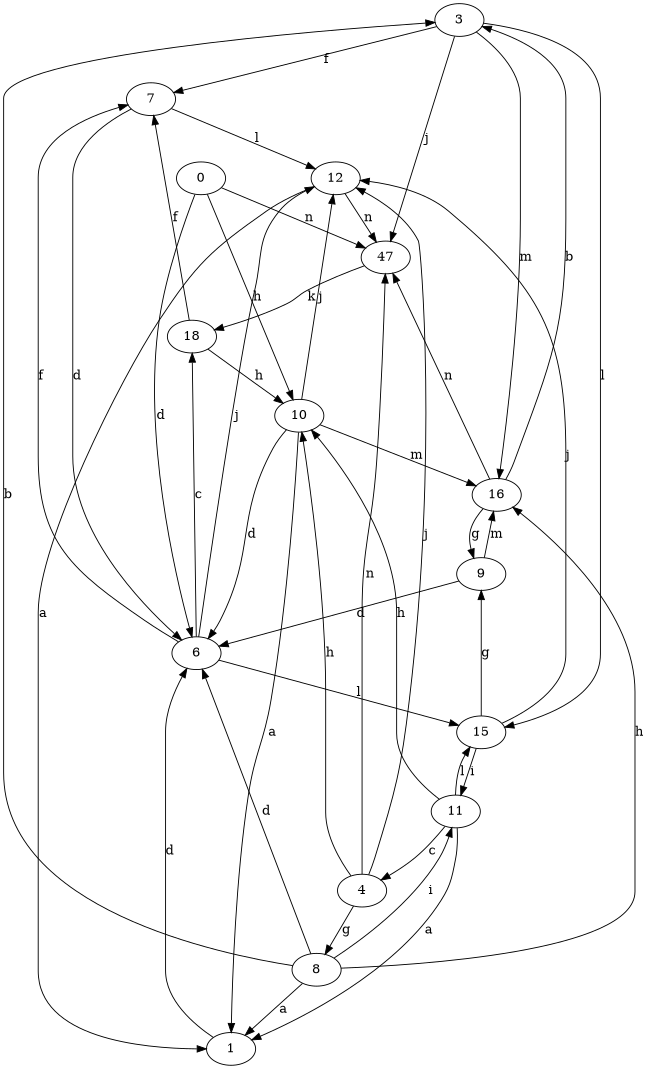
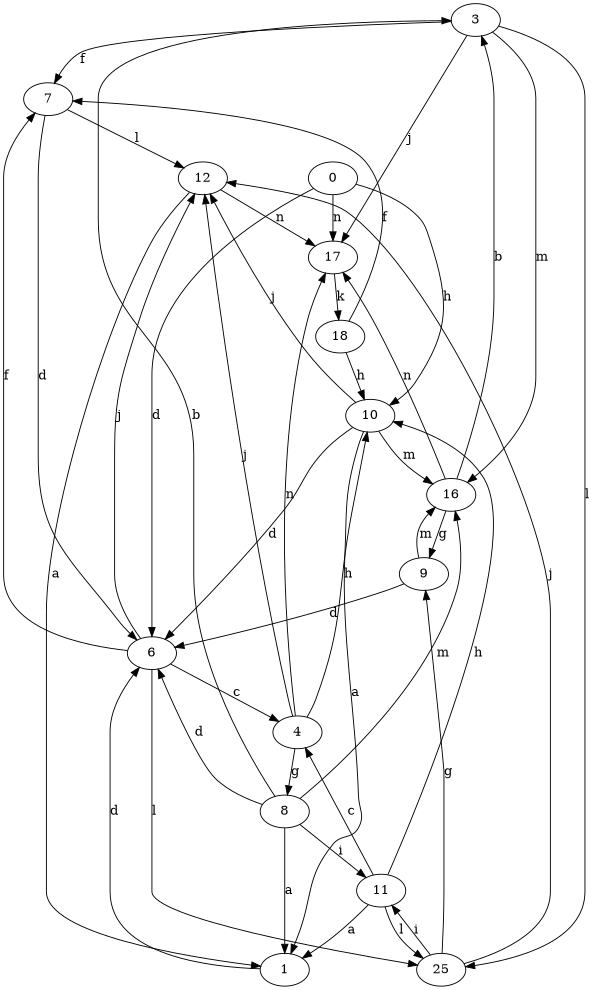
node "47": label "47" -> "17"
edge "6" -> "18": now "6" -> "4"
node "15": label "15" -> "25"
edge "8" -> "16": label "h" -> "m"
